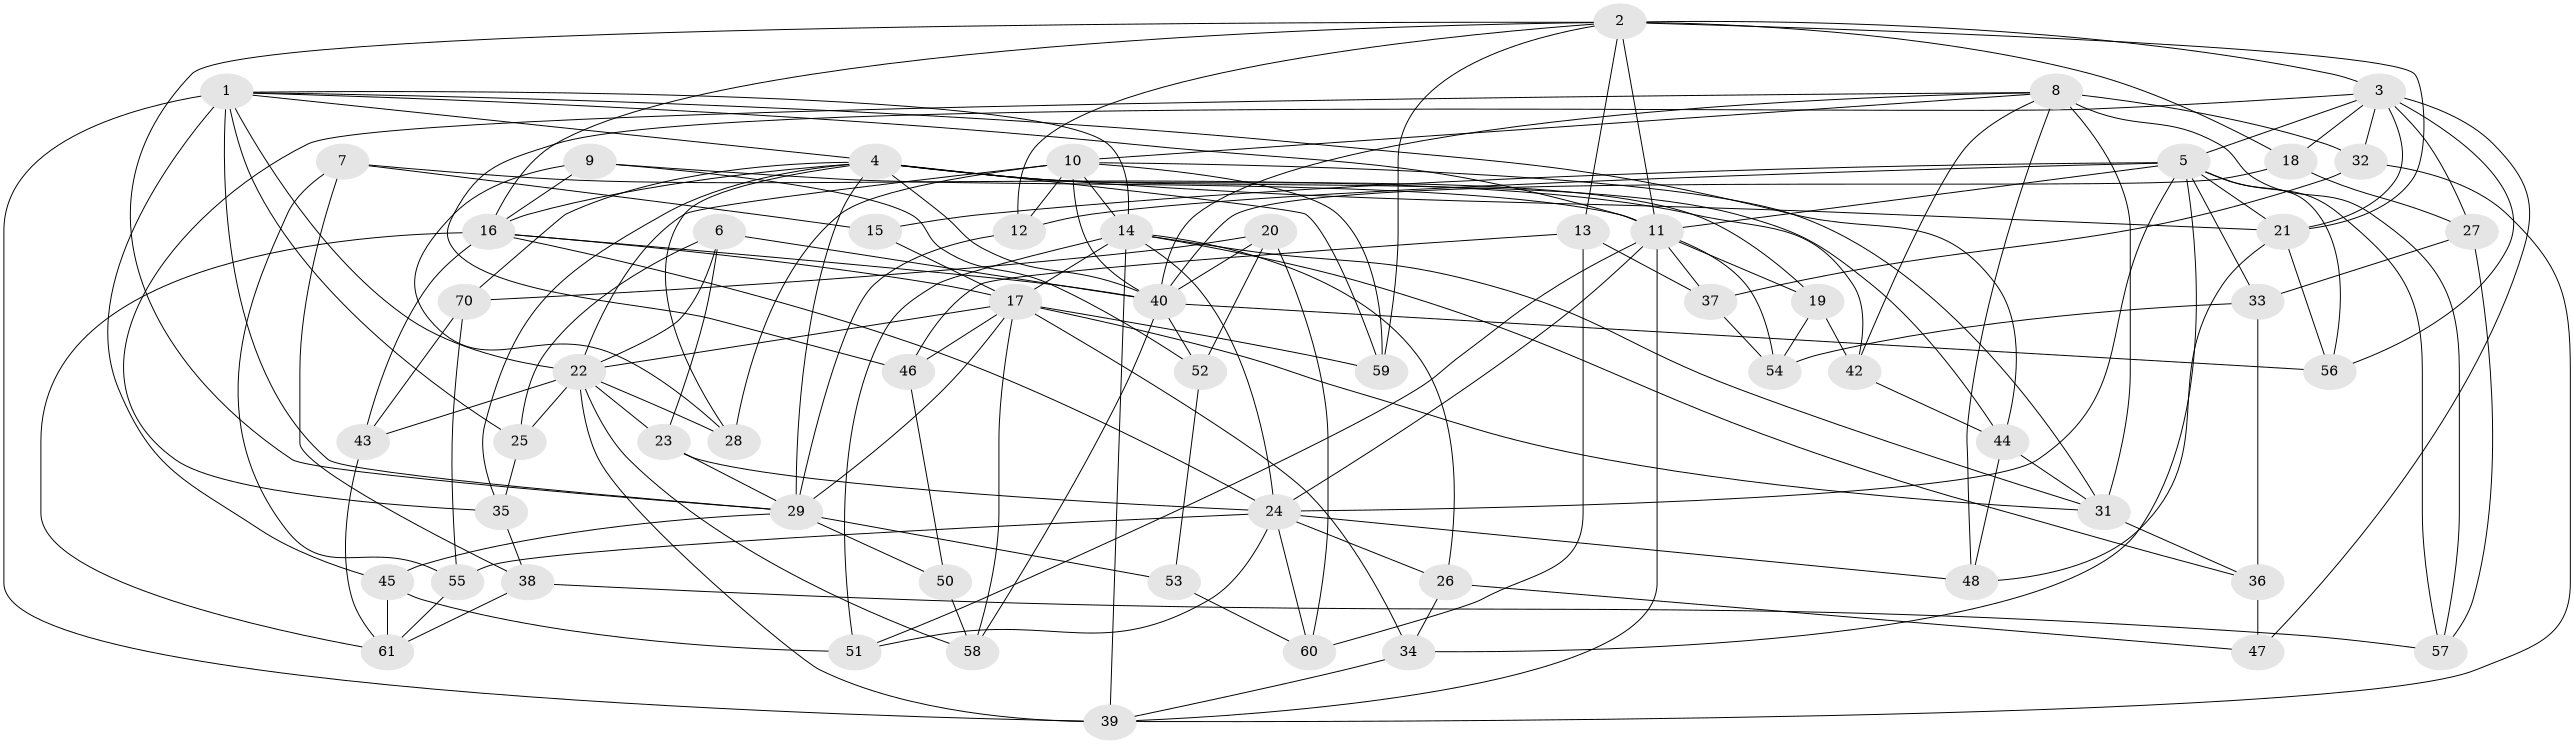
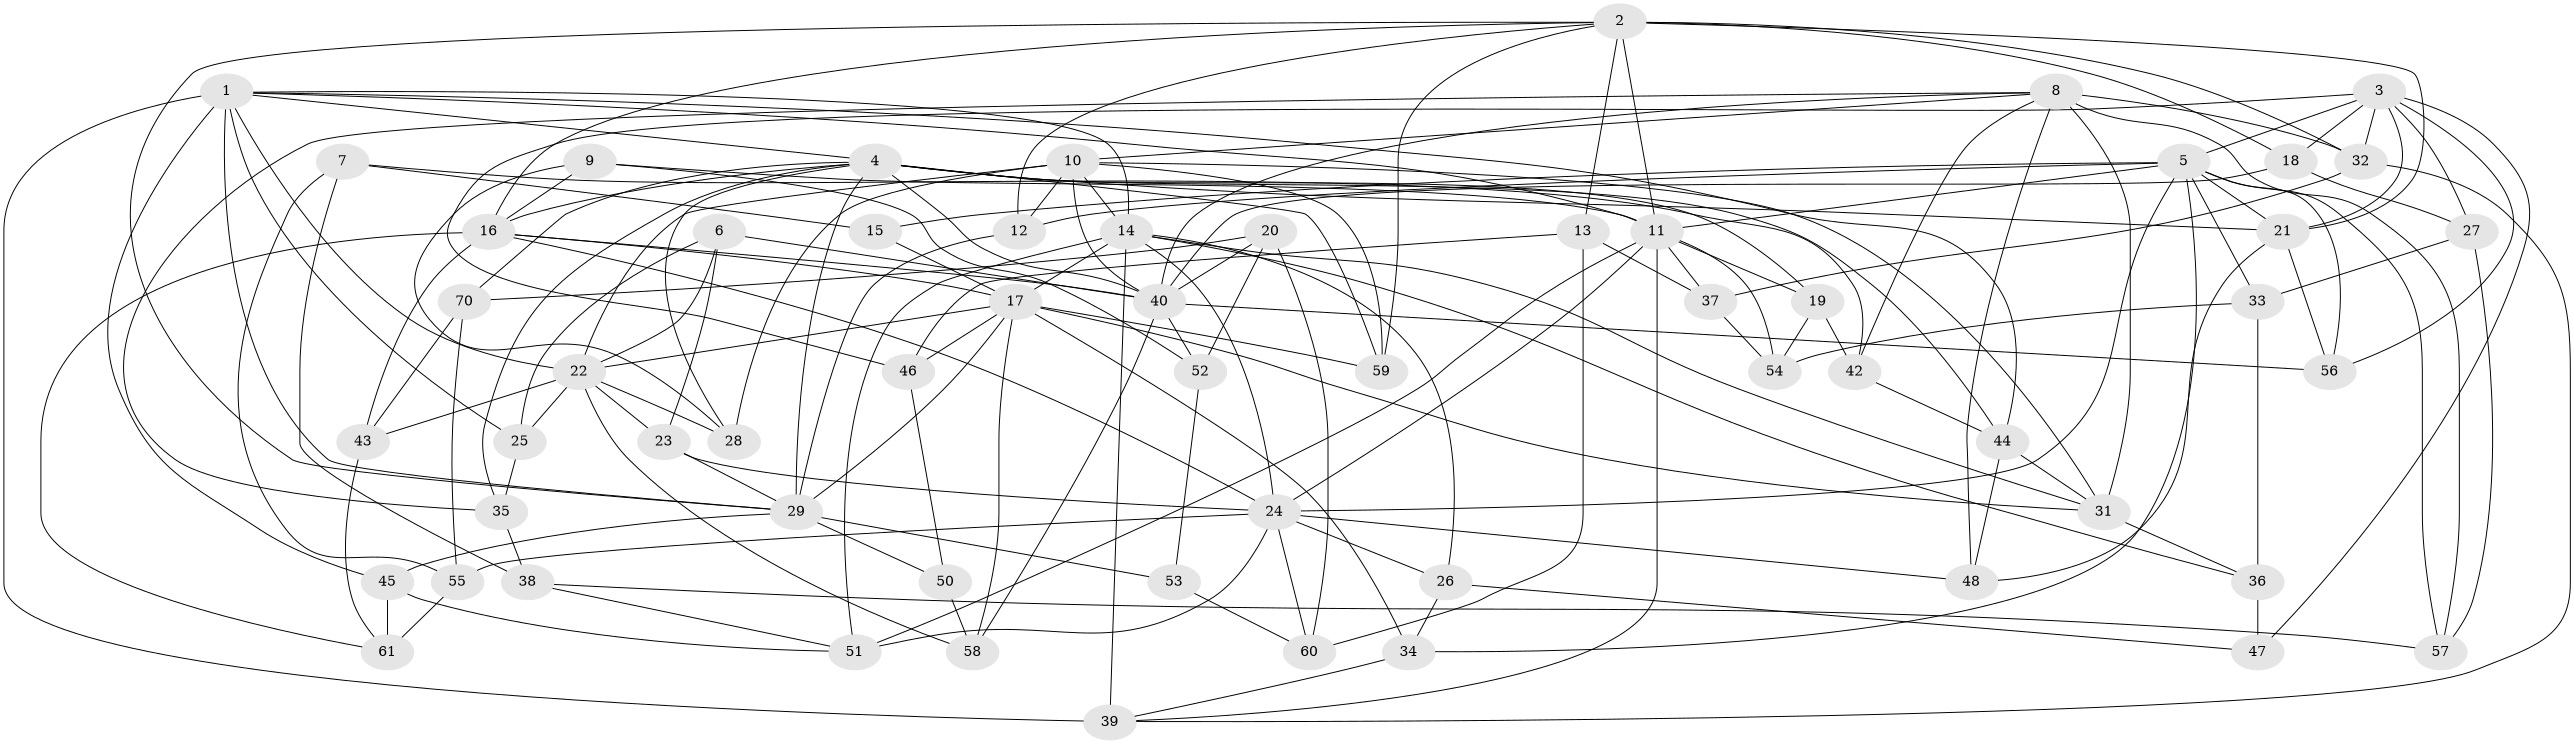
edge "2" -- "3": now "2" -- "32"
edge "38" -- "61": now "38" -- "51"
edge "22" -- "39": removed
